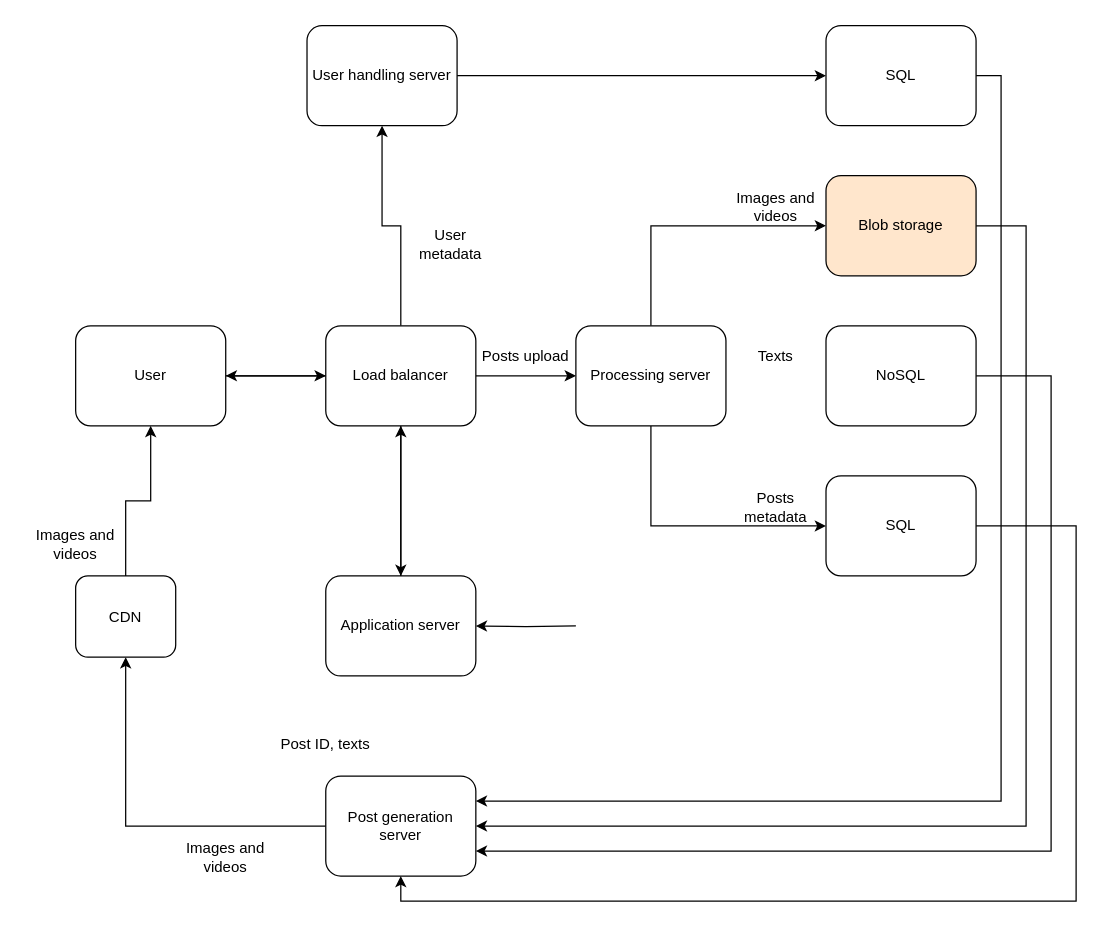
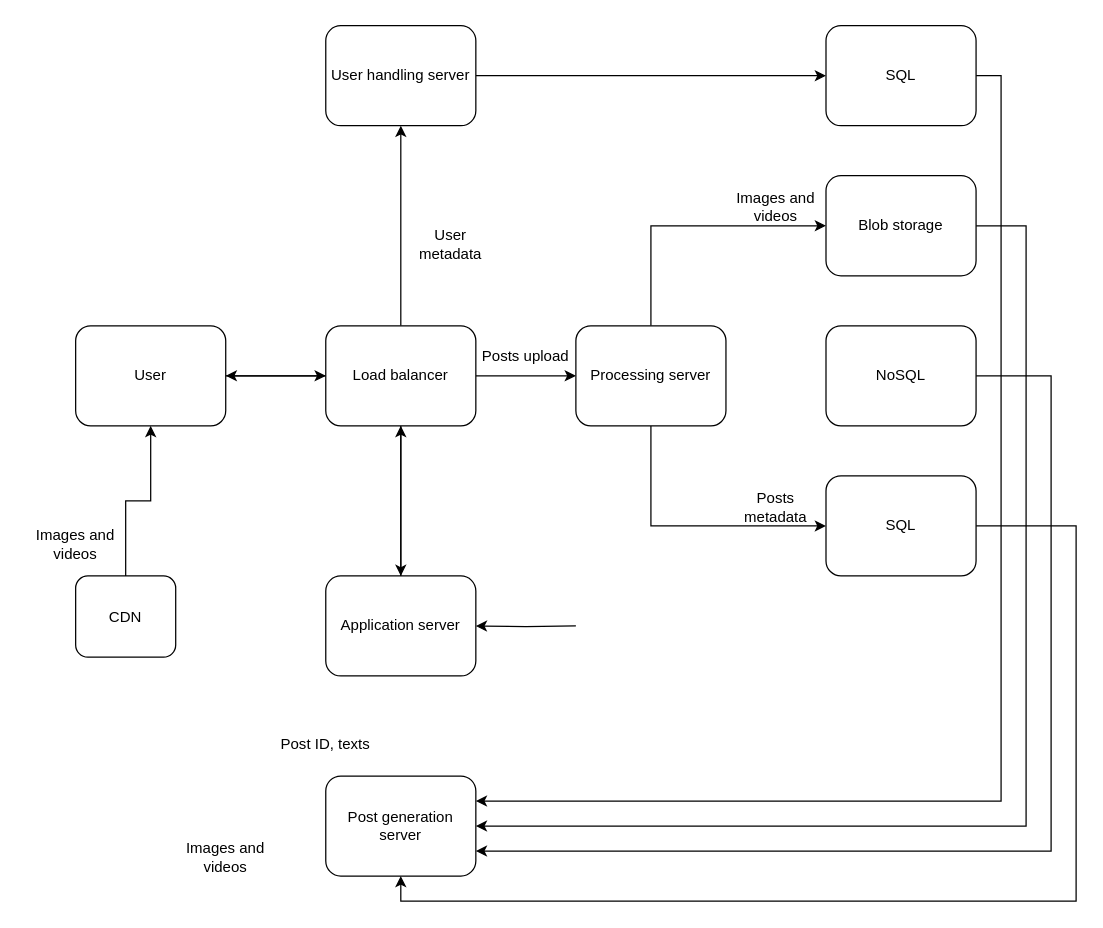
node "User handling server": moved (382, 76) -> (401, 76)
node "Blob storage": fillcolor #ffe6cc -> #ffffff
node "Texts": removed
edge "Post generation server" -> "CDN": removed
